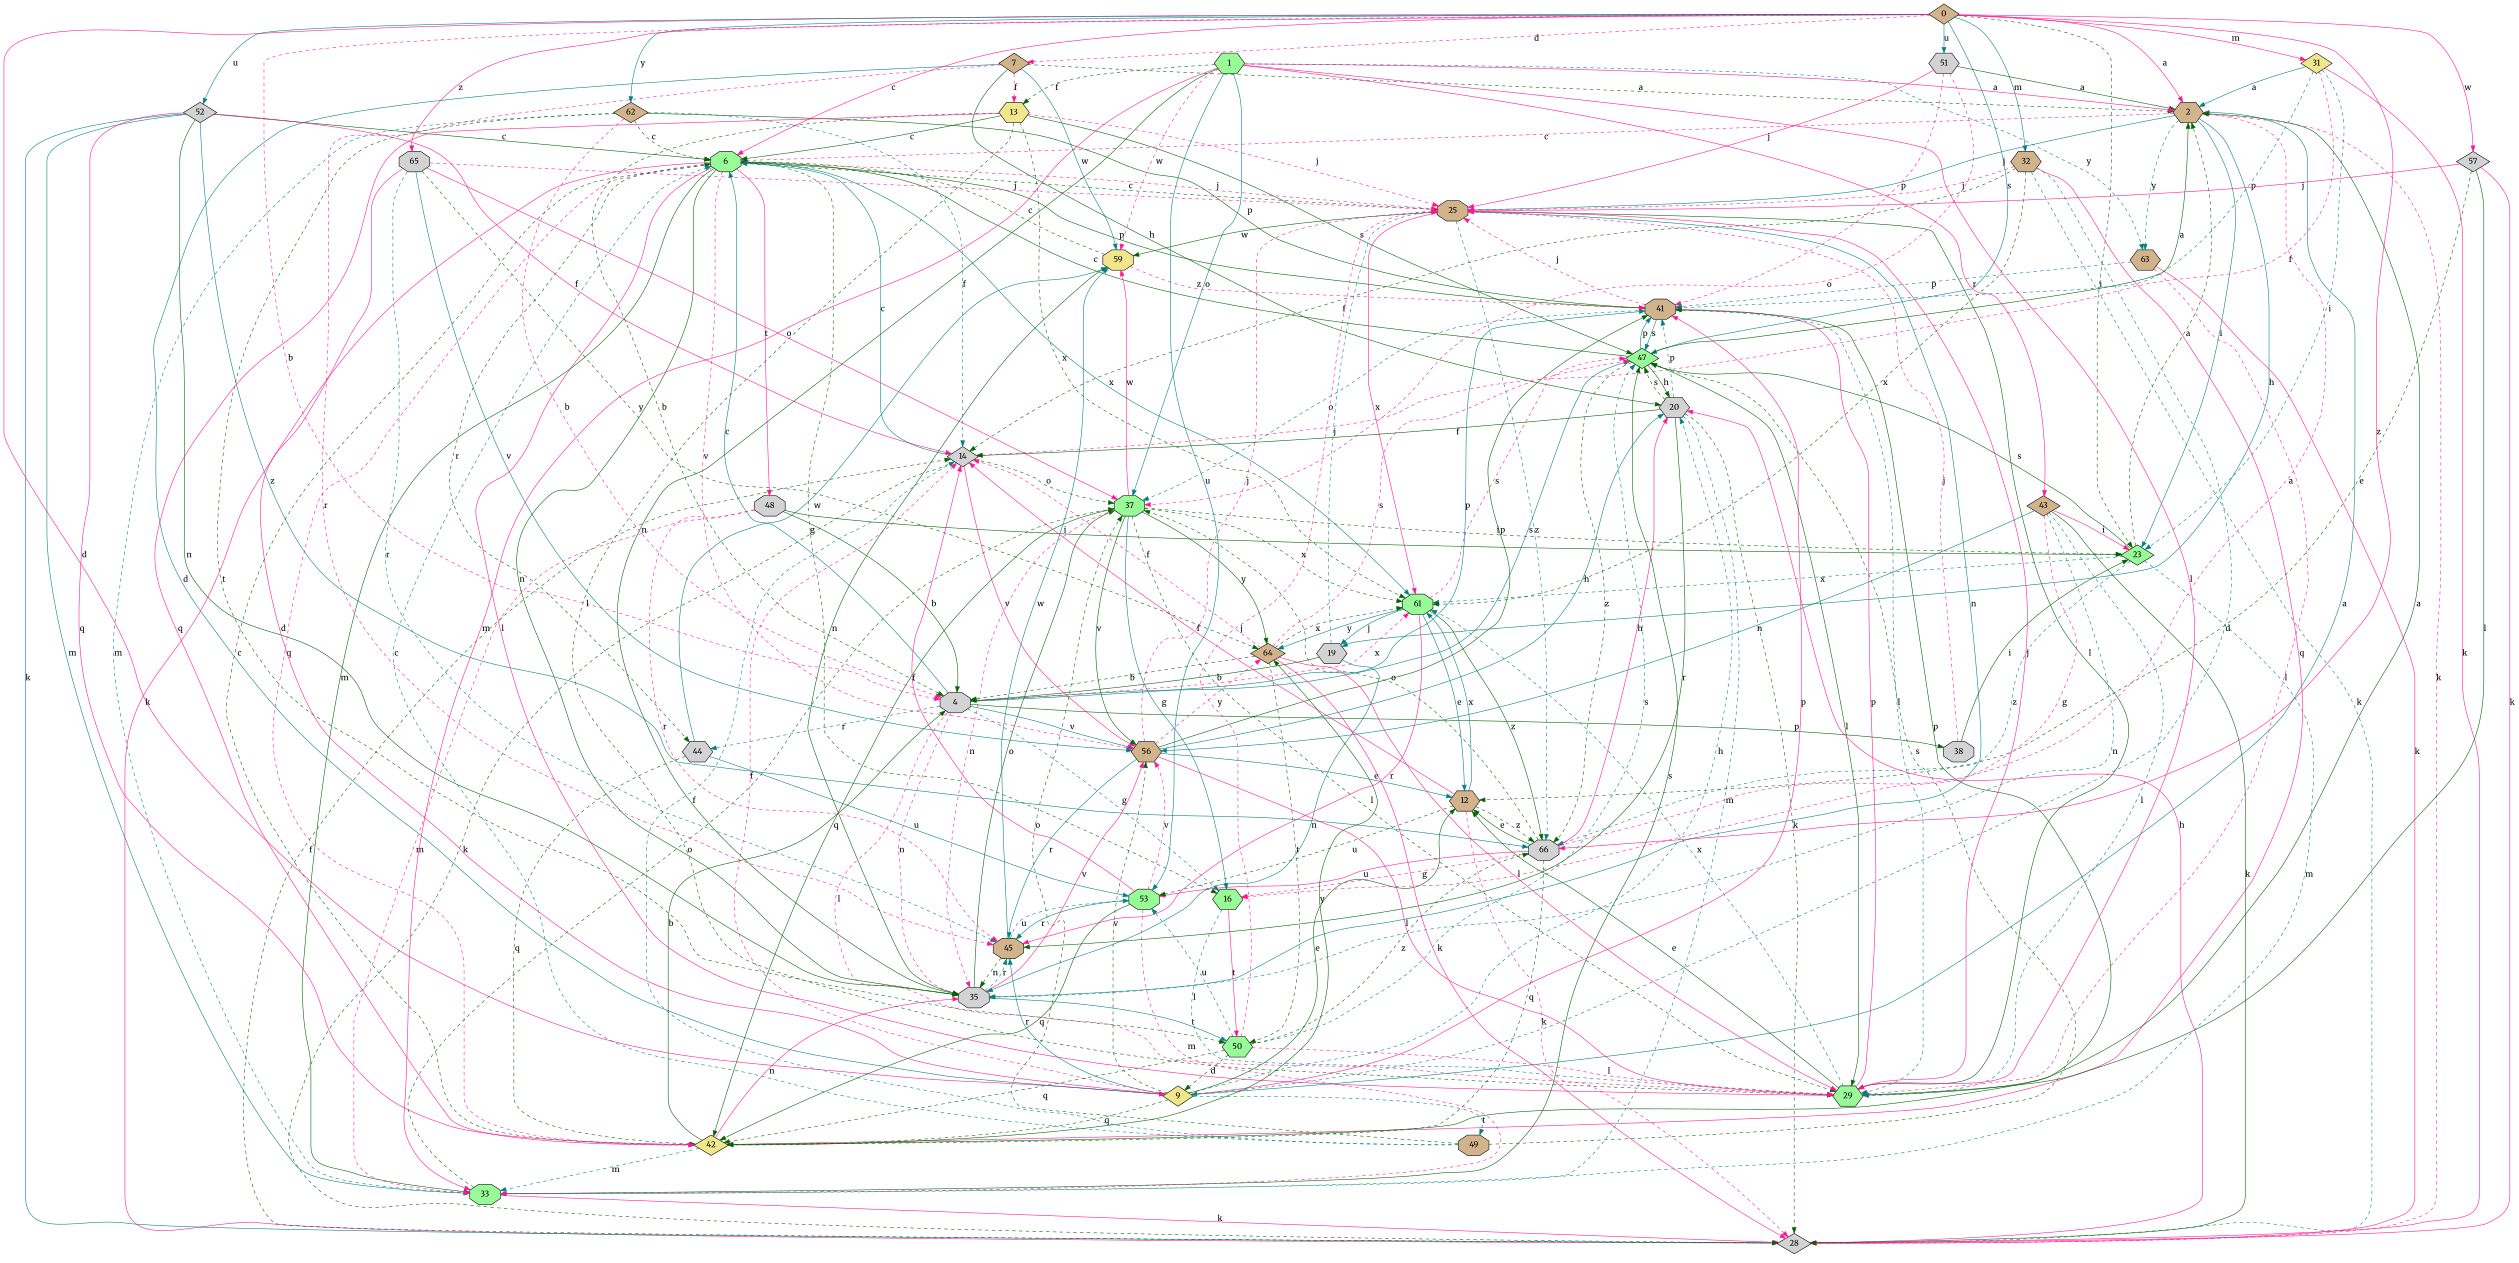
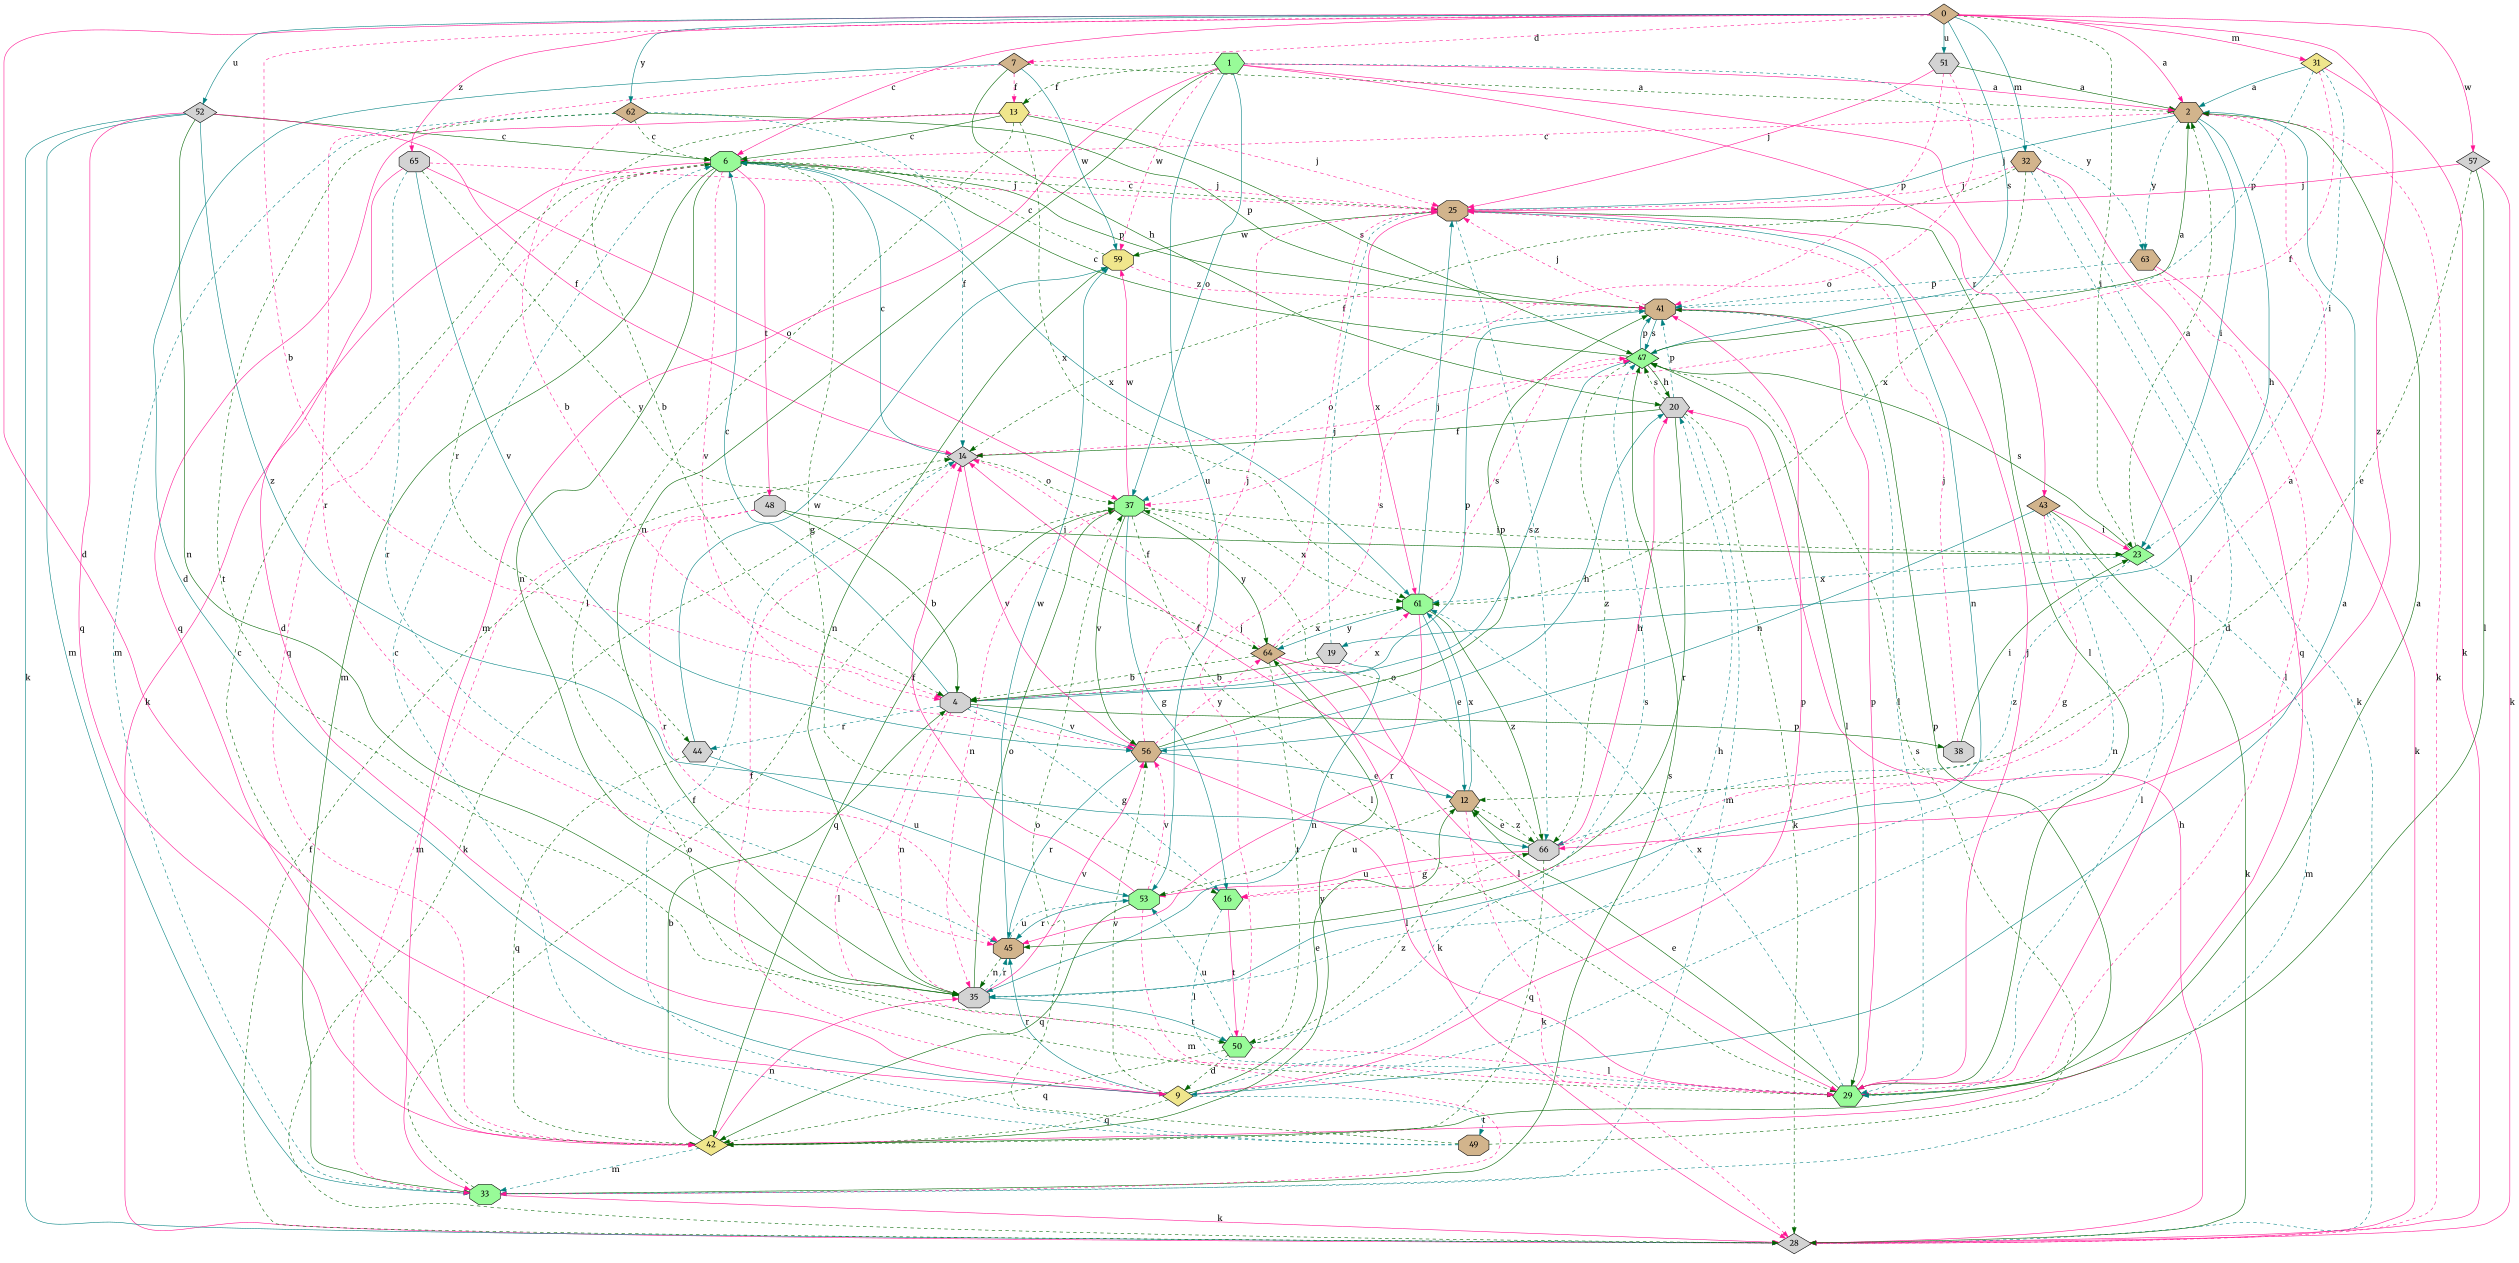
edge "61" -> "19": now "61" -> "25"
edge "6" -> "29": removed, label "l"
